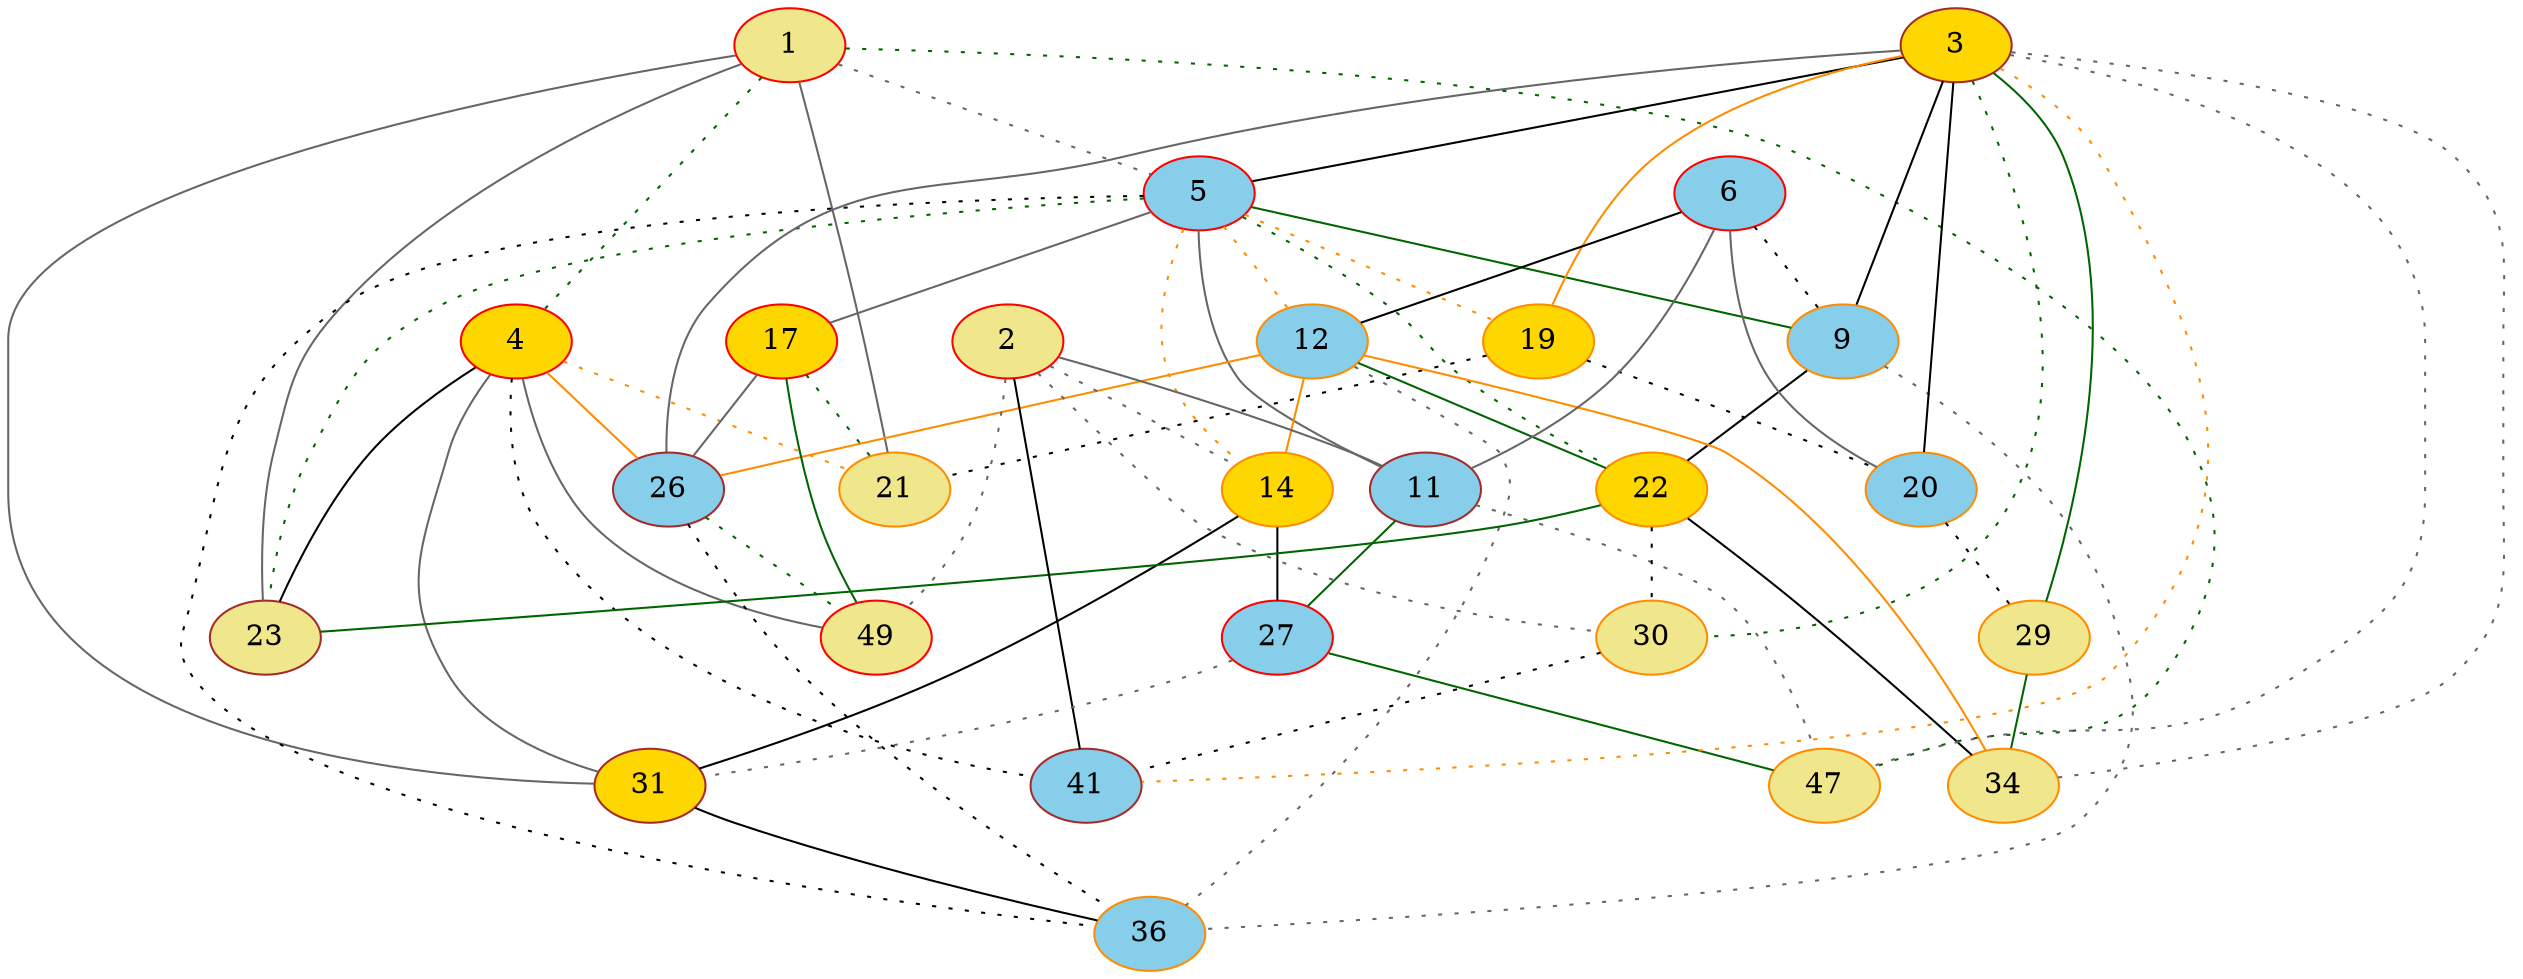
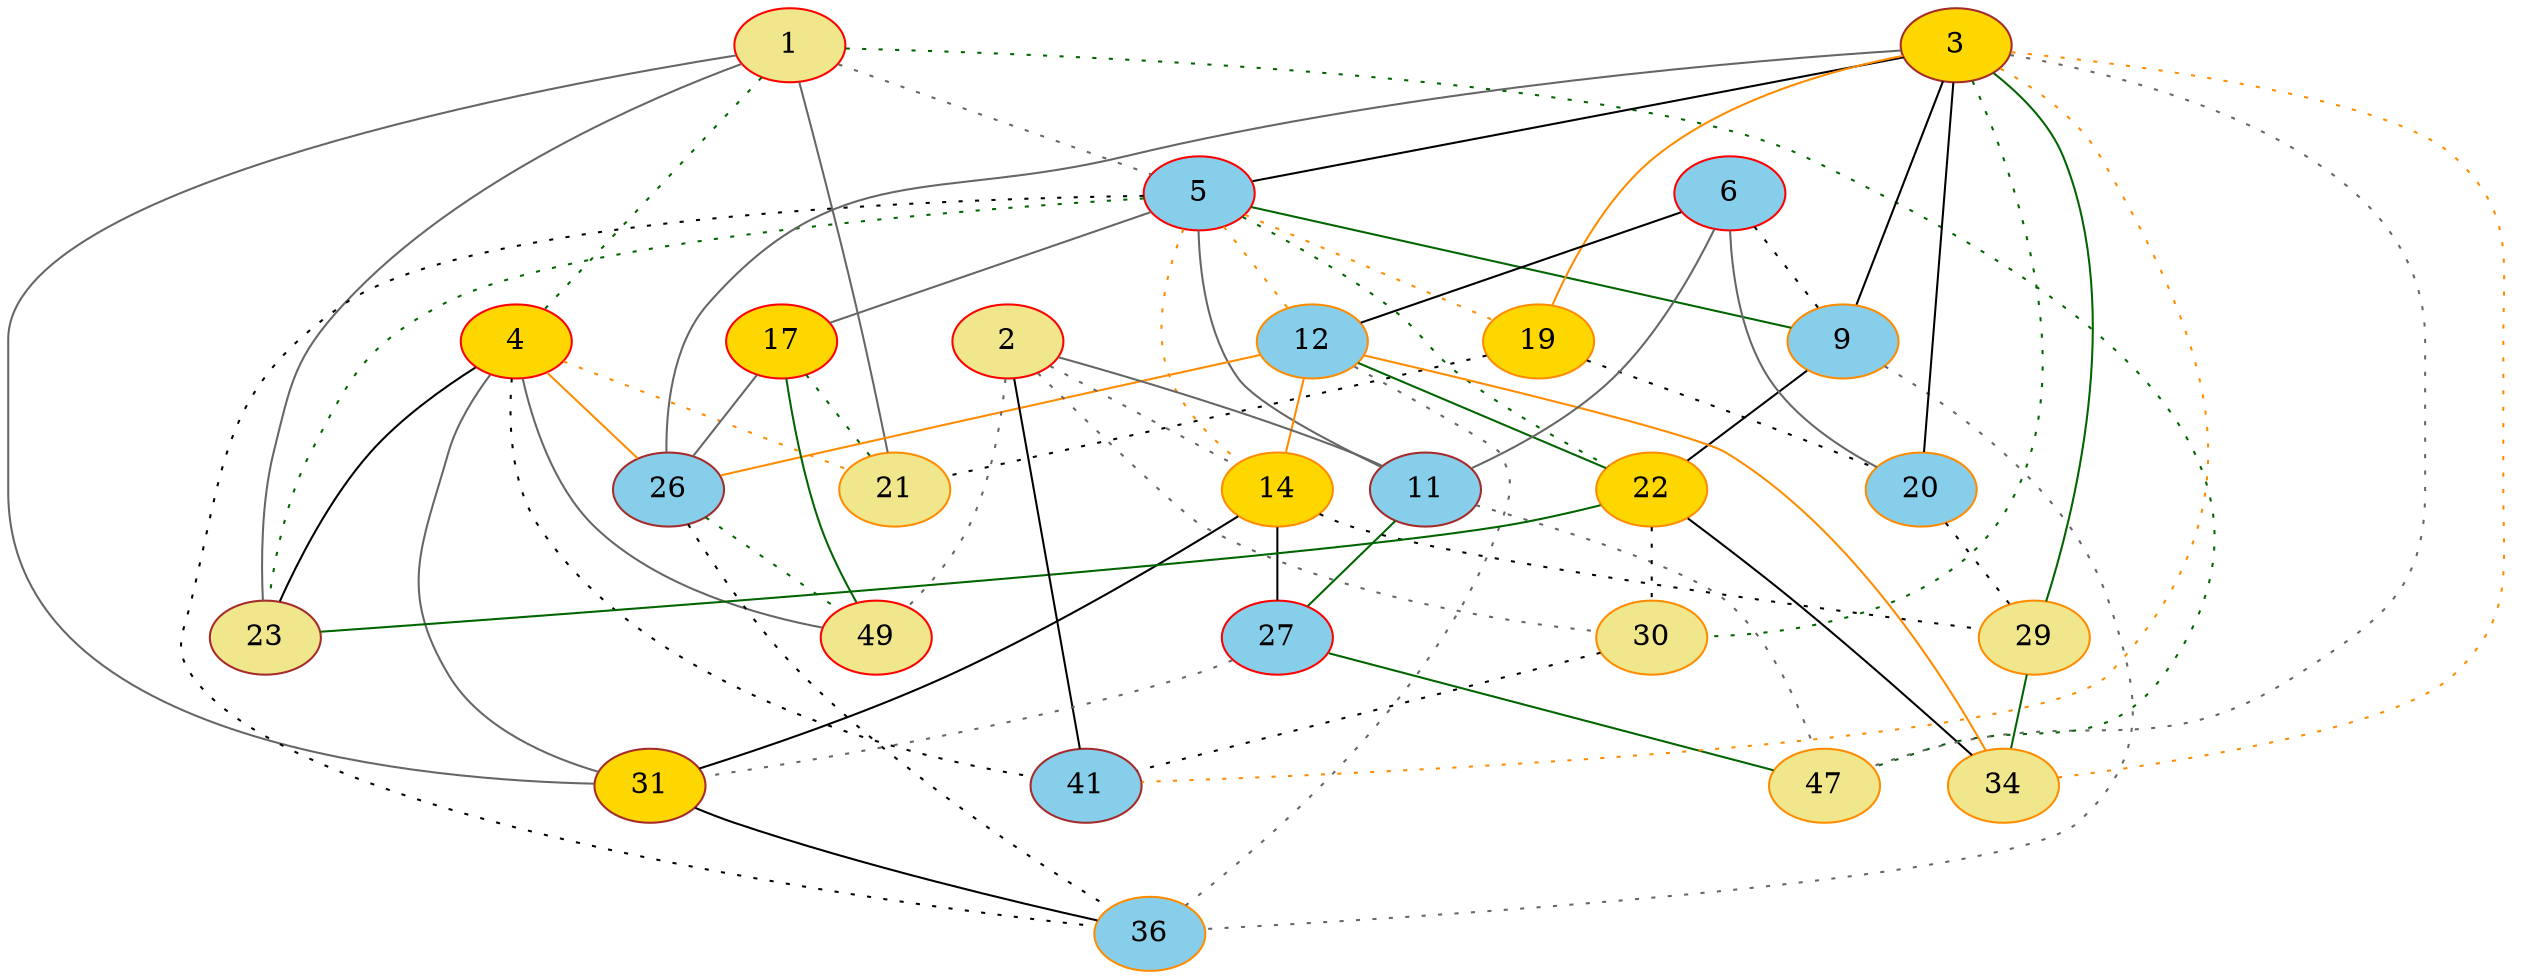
edge "3" -- "34": color gray40 -> darkorange
edge "14" -- "29": added
